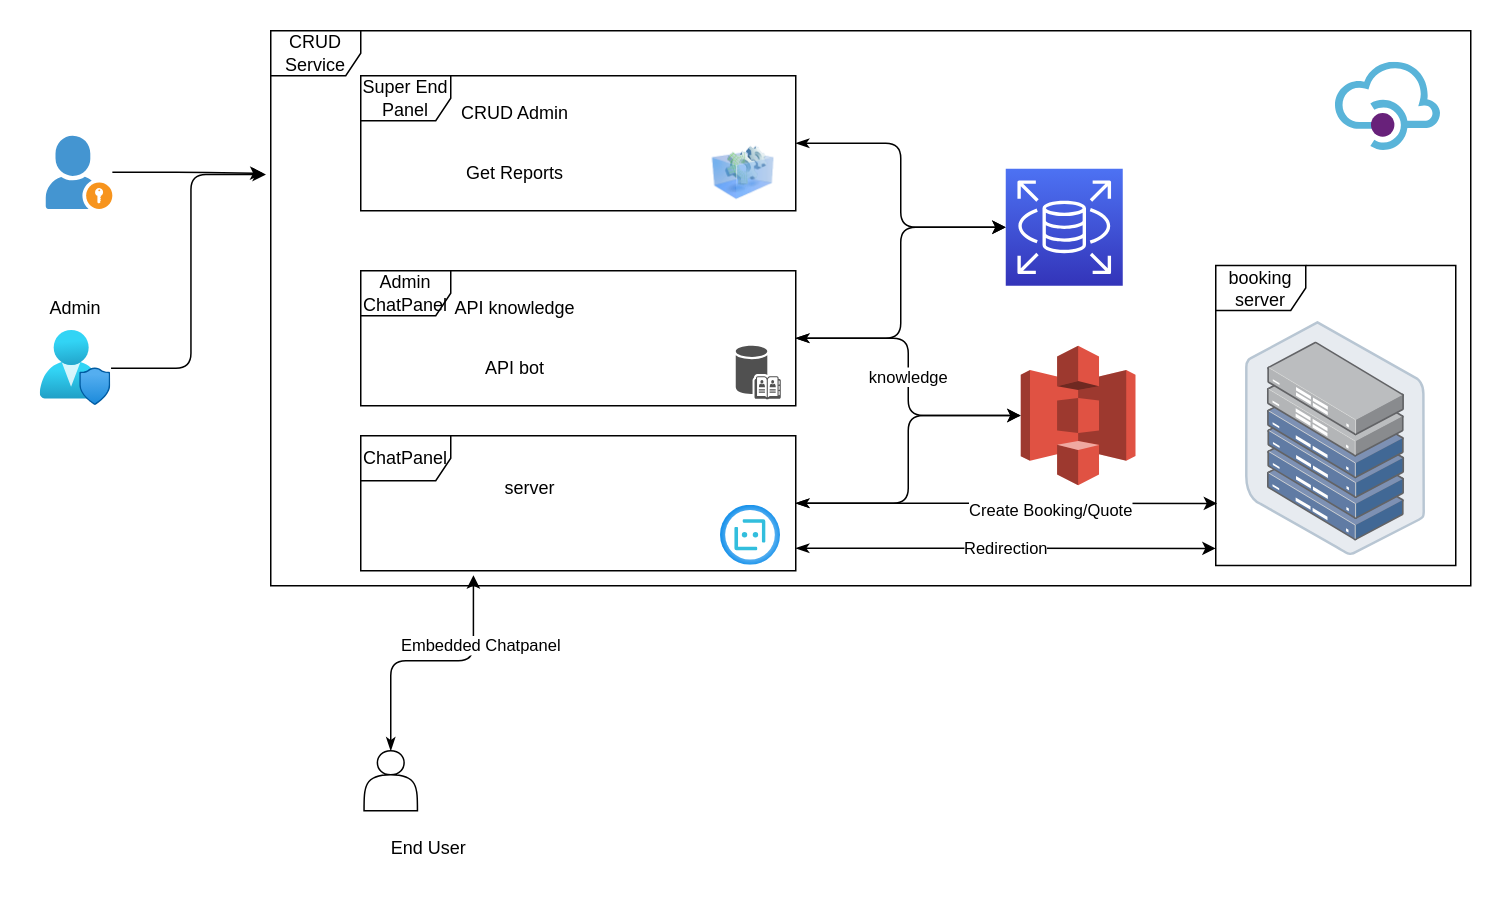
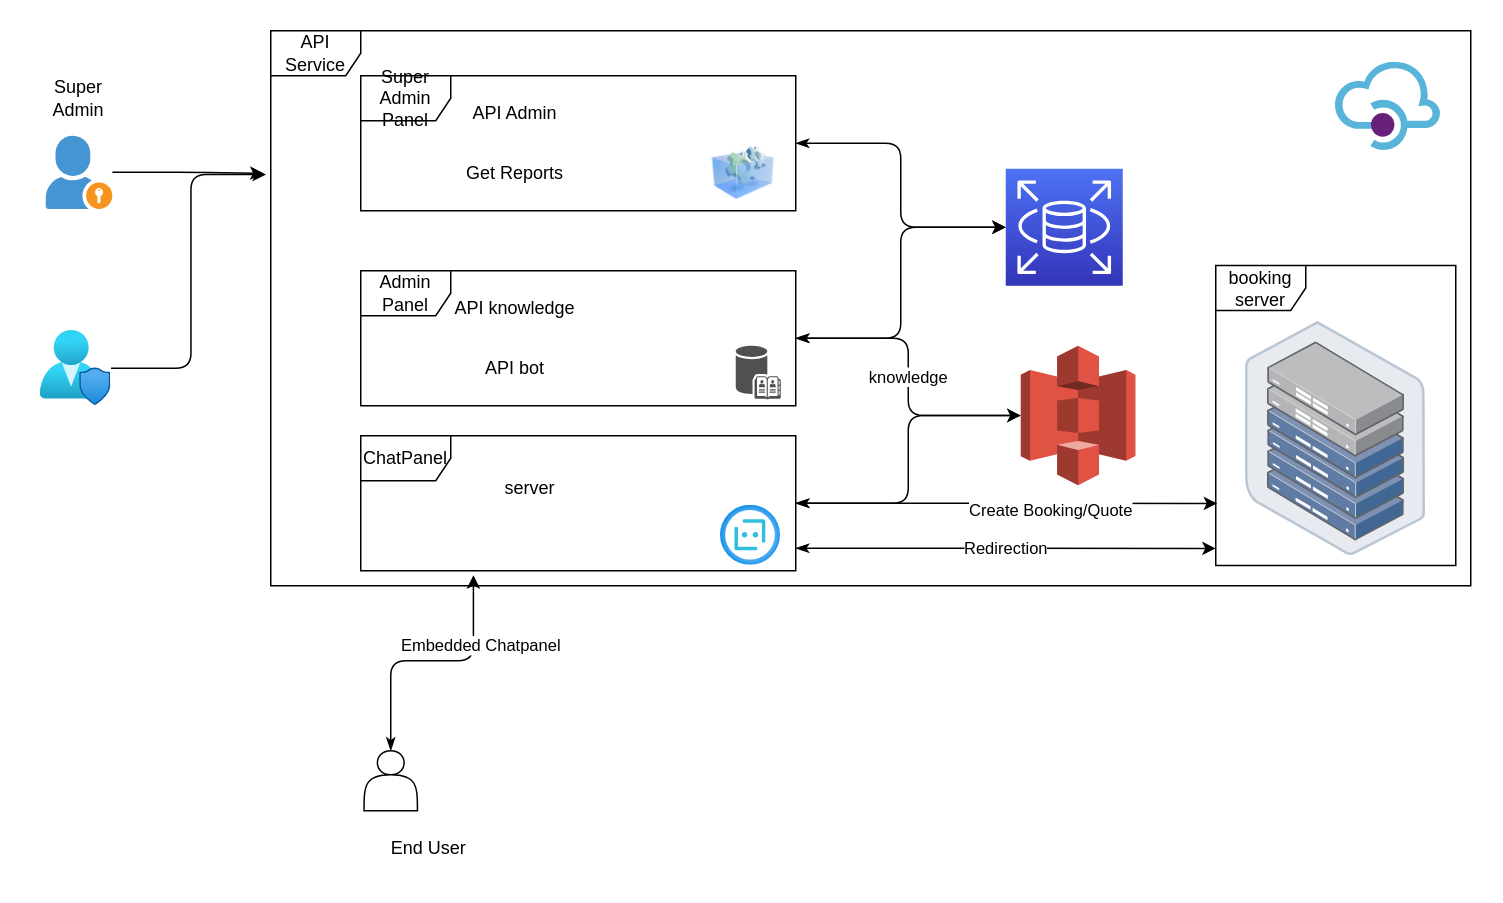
node "CRUD Service": label "CRUD Service" -> "API Service"
node "Super Admin": added
node "Super End Panel": label "Super End Panel" -> "Super Admin Panel"
node "CRUD Admin": label "CRUD Admin" -> "API Admin"
node "Admin ChatPanel": label "Admin ChatPanel" -> "Admin Panel"
node "Admin": removed
